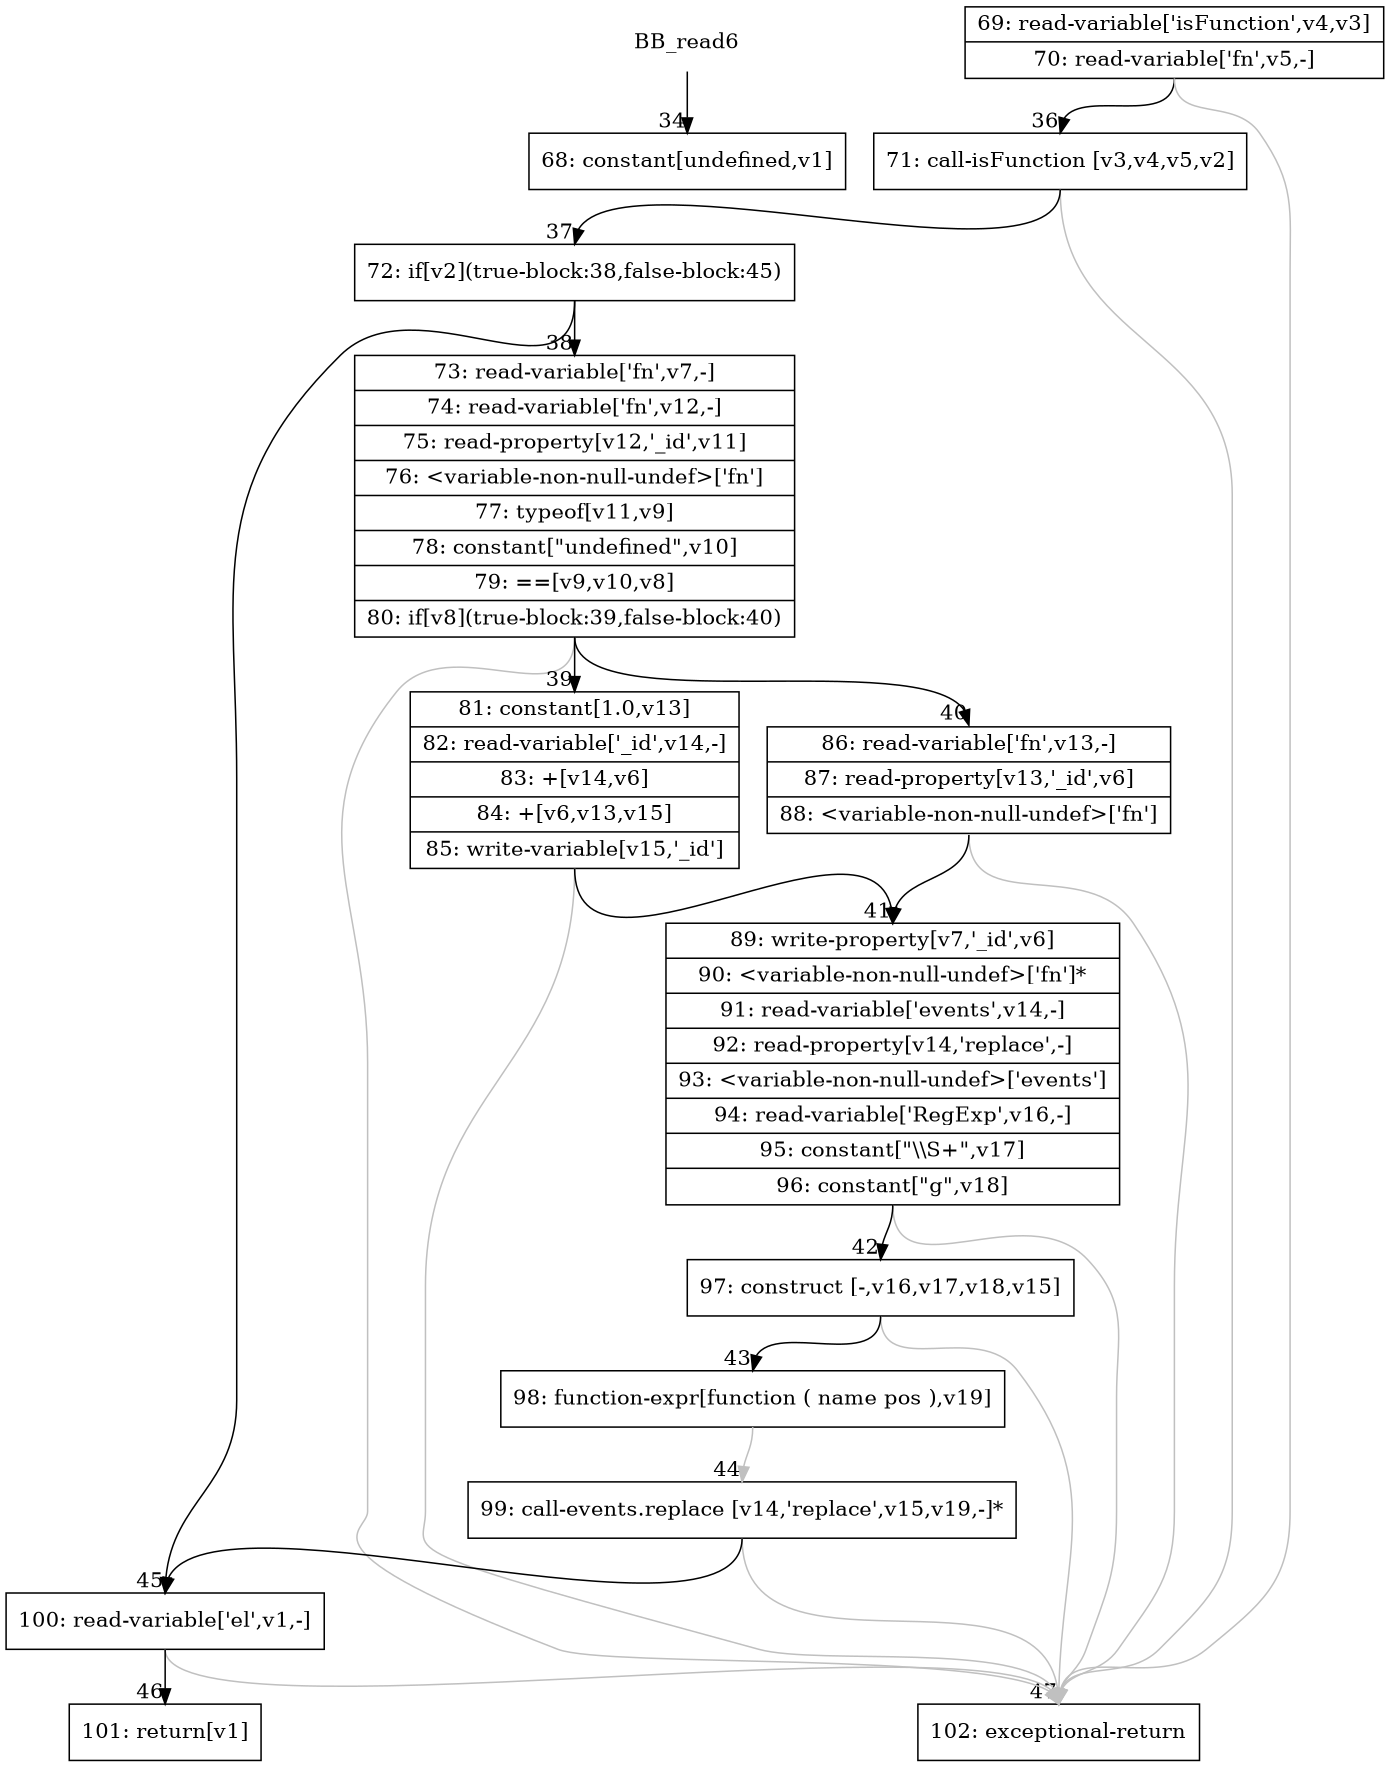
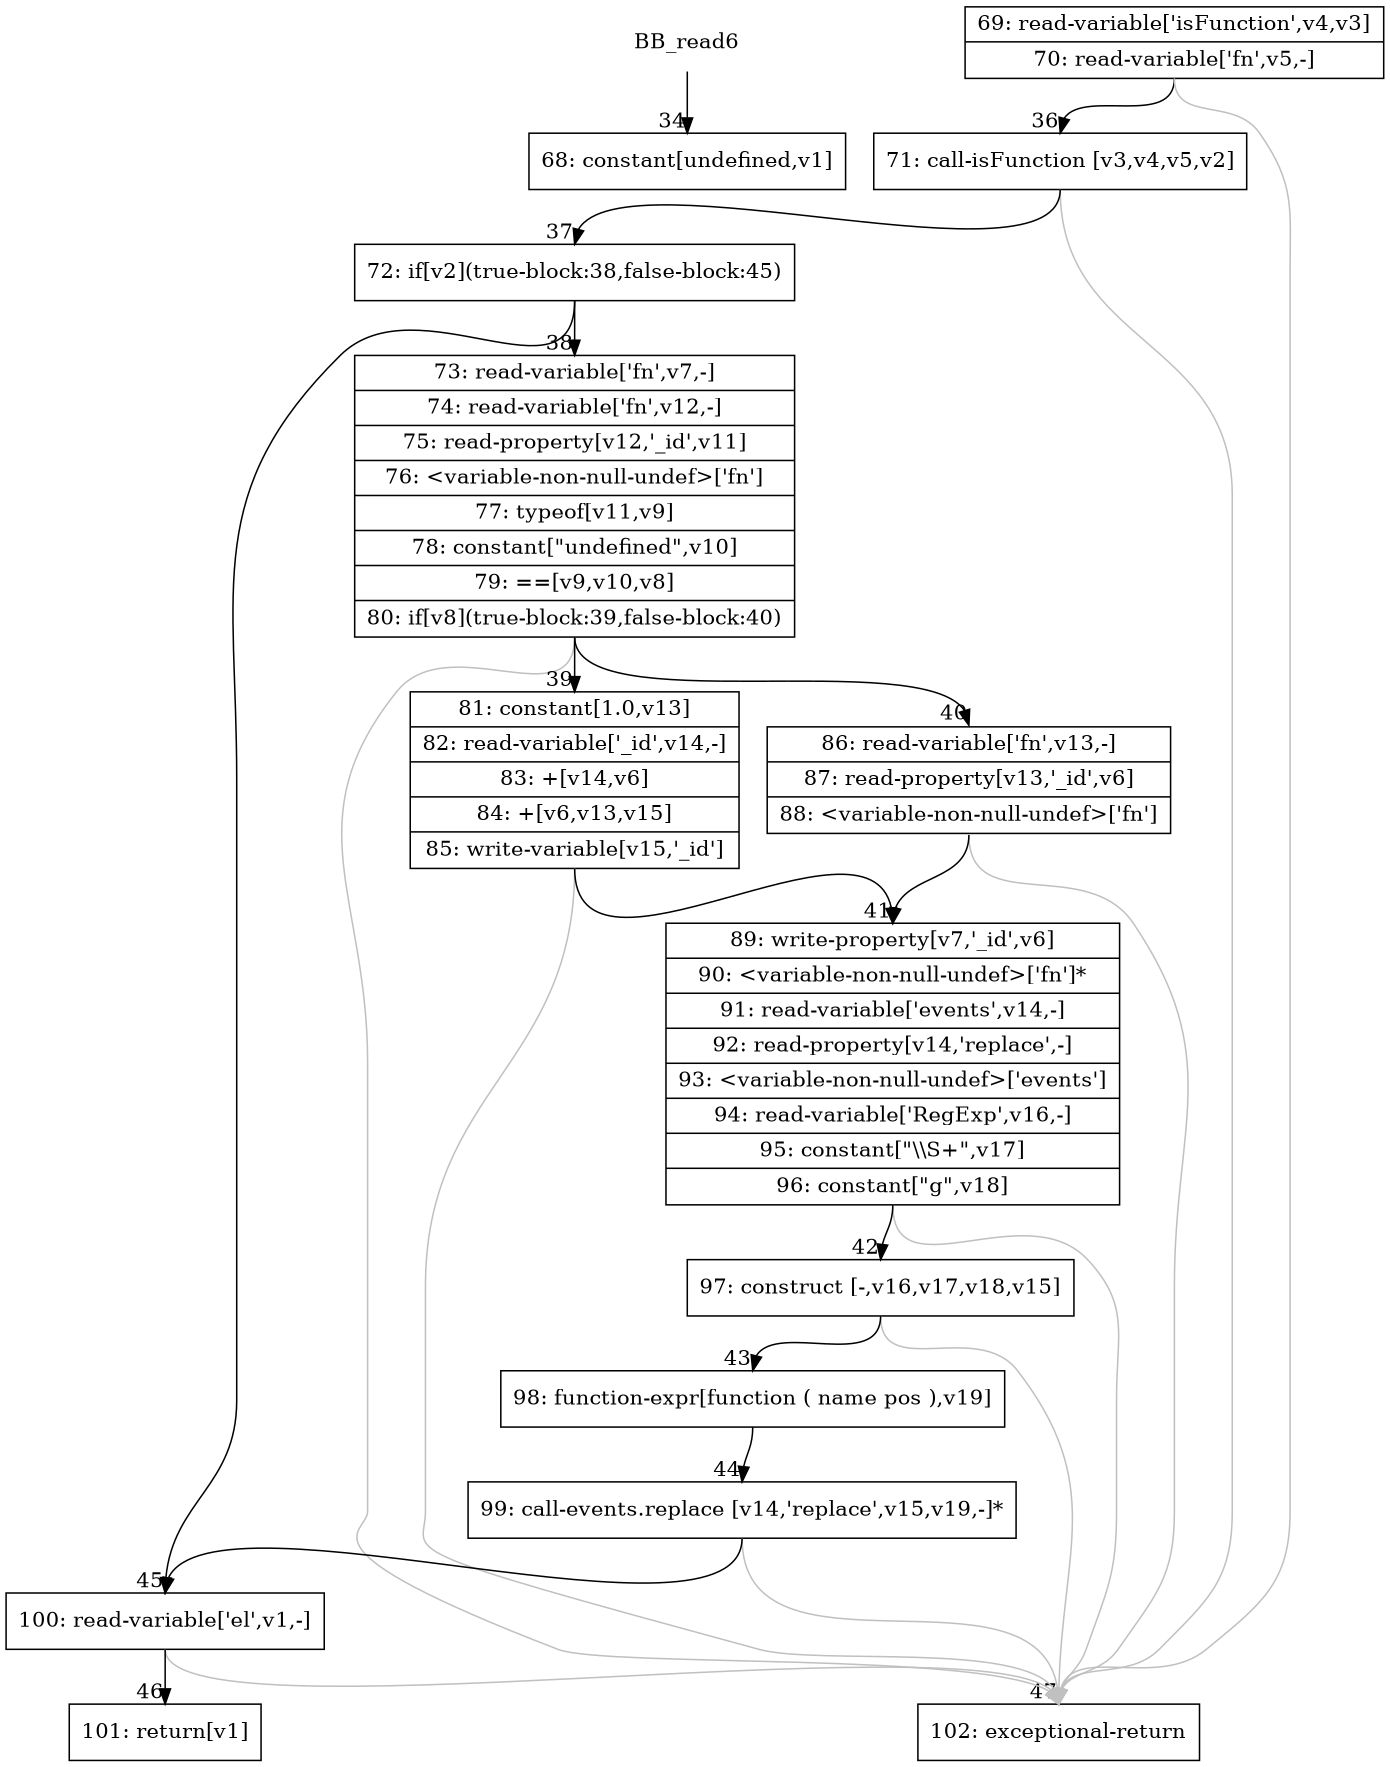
edge "98: function-expr[function ( name pos ),v19]" -> "99: call-events.replace [v14,'replace',v15,v19,-]*": color gray -> black
